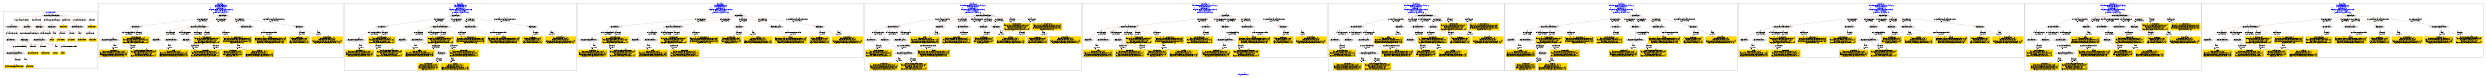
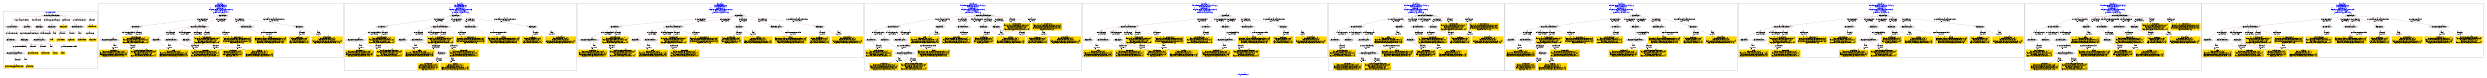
node "Object_URI": label "Object_URI" -> "Material_URI"
node "Image": label "Image" -> "Title"
node "Group_URI": label "Group_URI" -> "Type_URI"
edge "Medium" -> "E55_Type3": reversed
